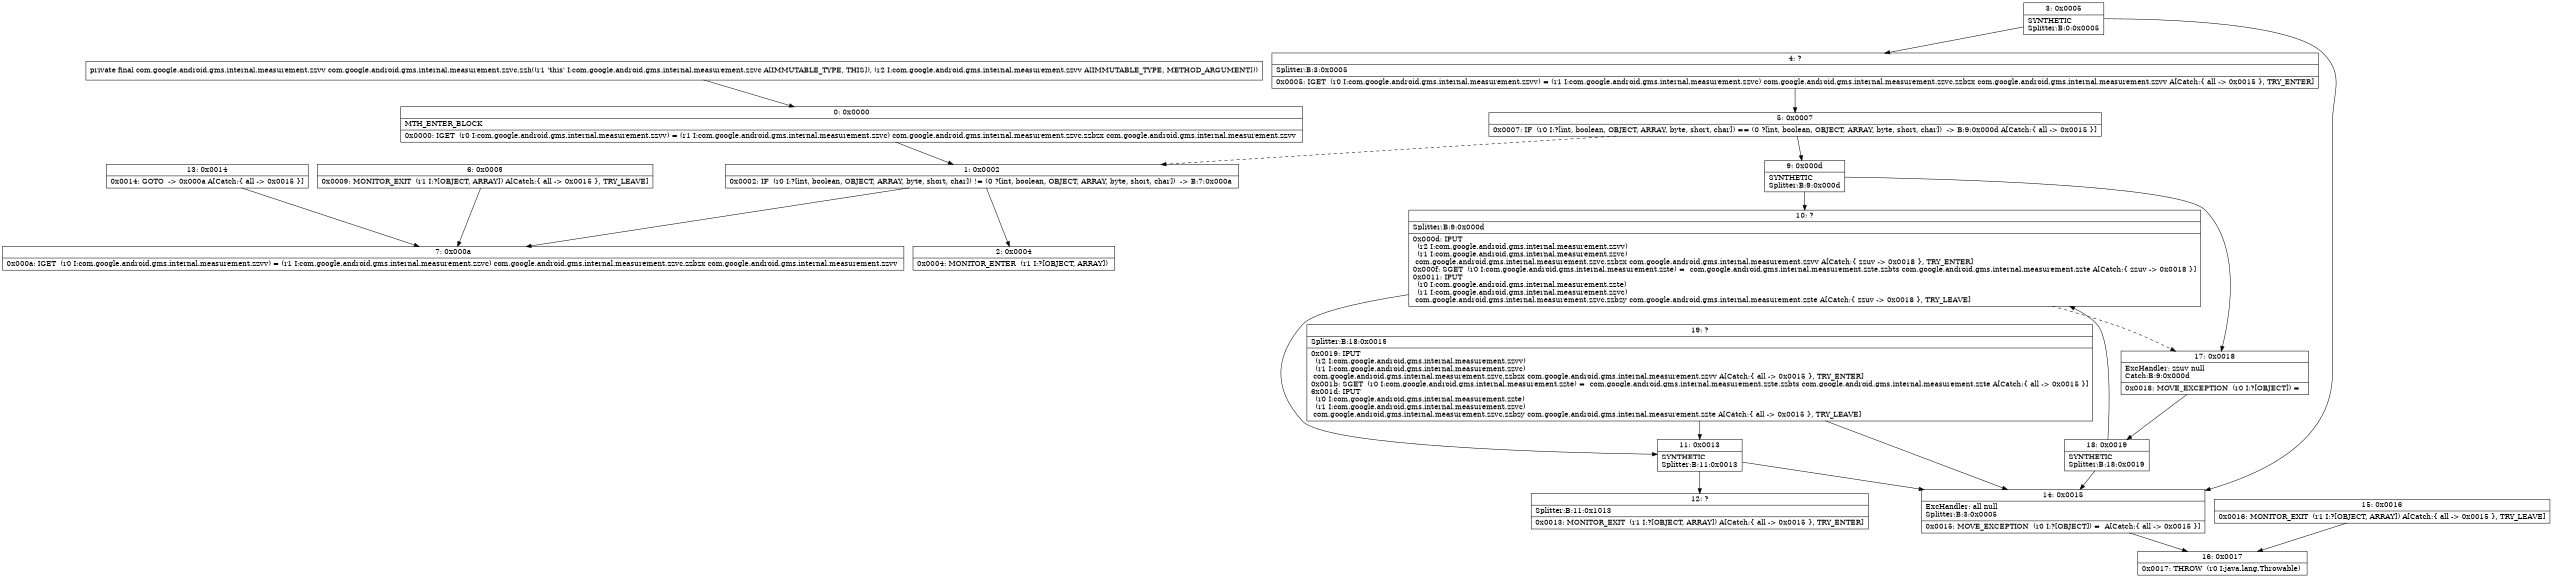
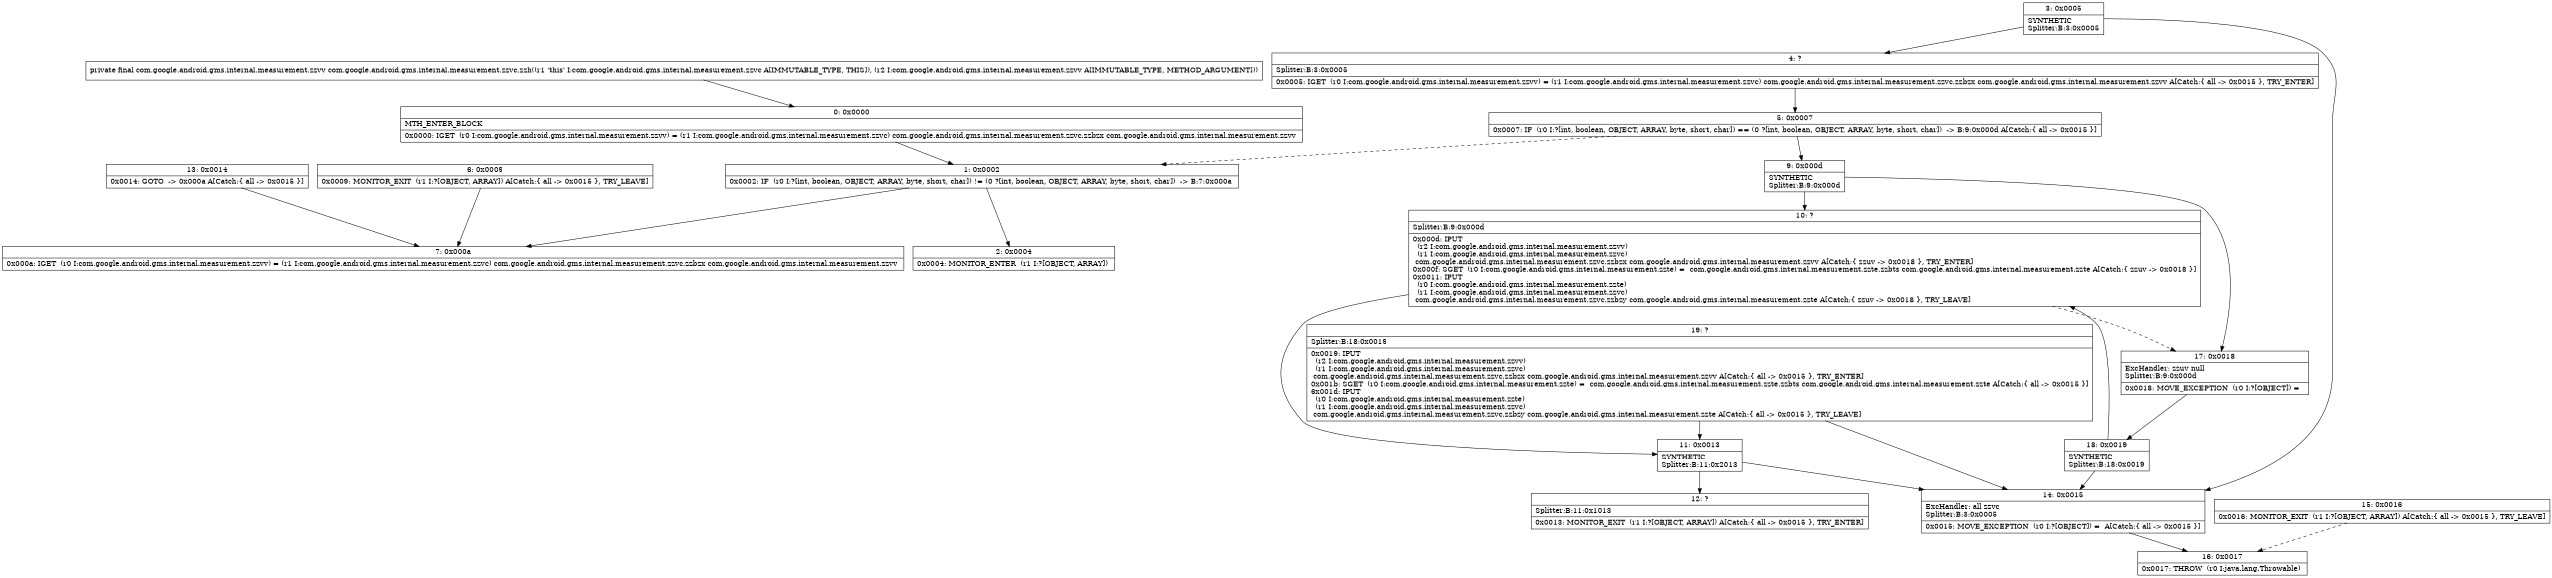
node "3: 0x0005": text "Splitter:B:0:0x0005" -> "Splitter:B:3:0x0005"
node "17: 0x0018": text "Catch:B:9:0x000d" -> "Splitter:B:9:0x000d"
node "11: 0x0013": text "Splitter:B:11:0x0013" -> "Splitter:B:11:0x2013"
node "14: 0x0015": text "ExcHandler: all null" -> "ExcHandler: all zzvc"
edge "15: 0x0016" -> "16: 0x0017": style solid -> dashed
